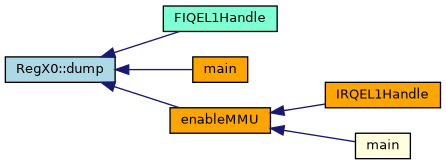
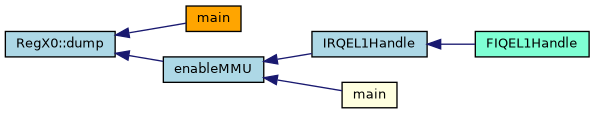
edge "FIQEL1Handle" -> "RegX0::dump": now "FIQEL1Handle" -> "IRQEL1Handle"
node "IRQEL1Handle": fillcolor orange -> lightblue
node "enableMMU": fillcolor orange -> lightblue
